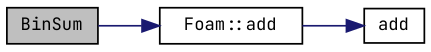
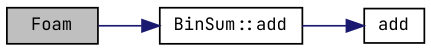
node "BinSum": label "BinSum" -> "Foam"
node "Foam::add": label "Foam::add" -> "BinSum::add"
